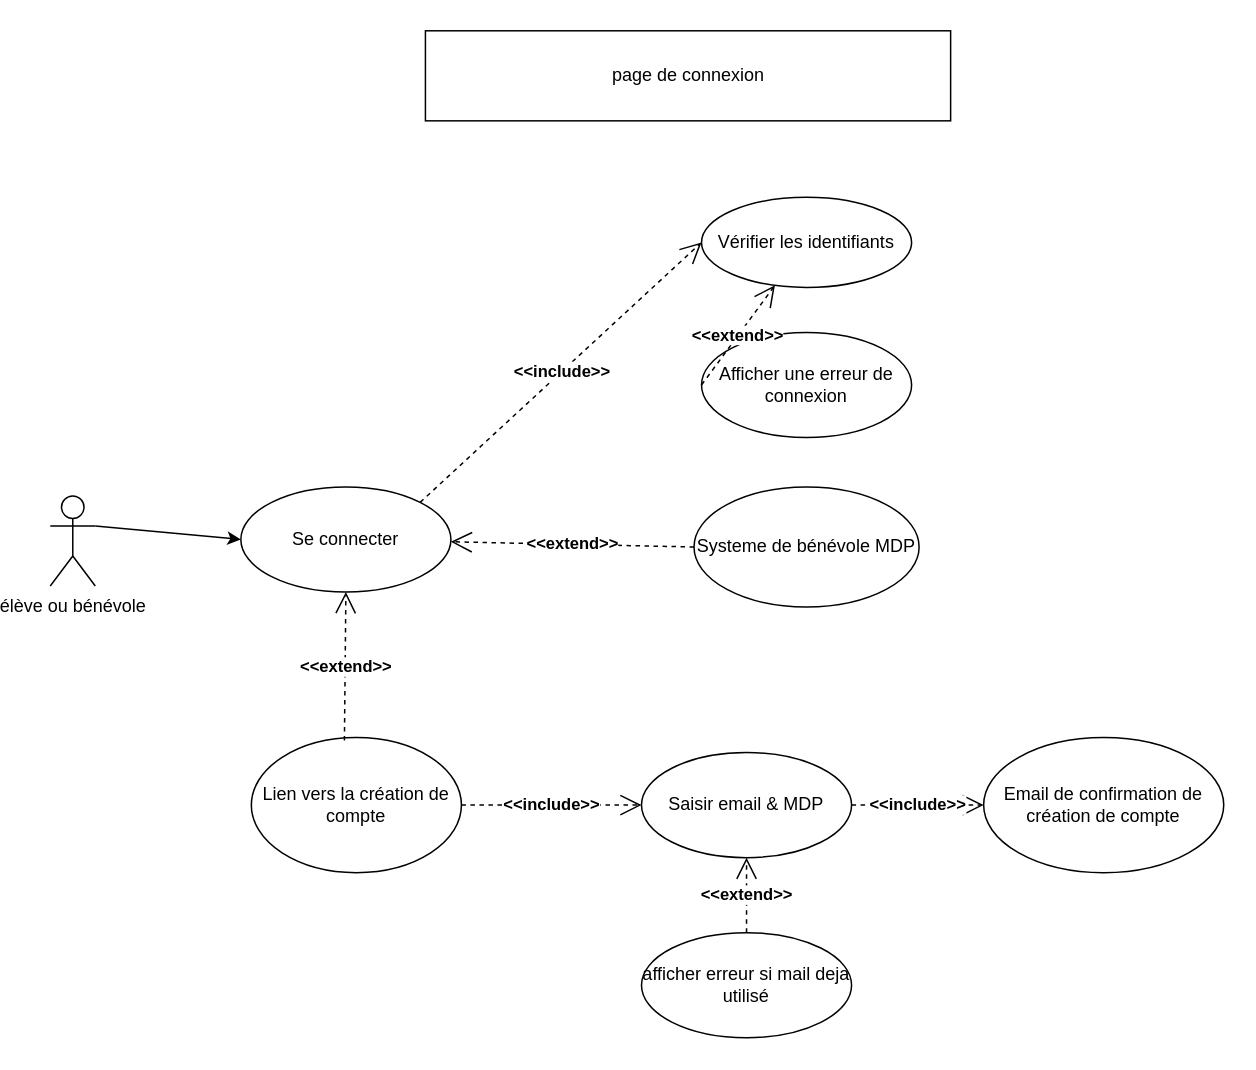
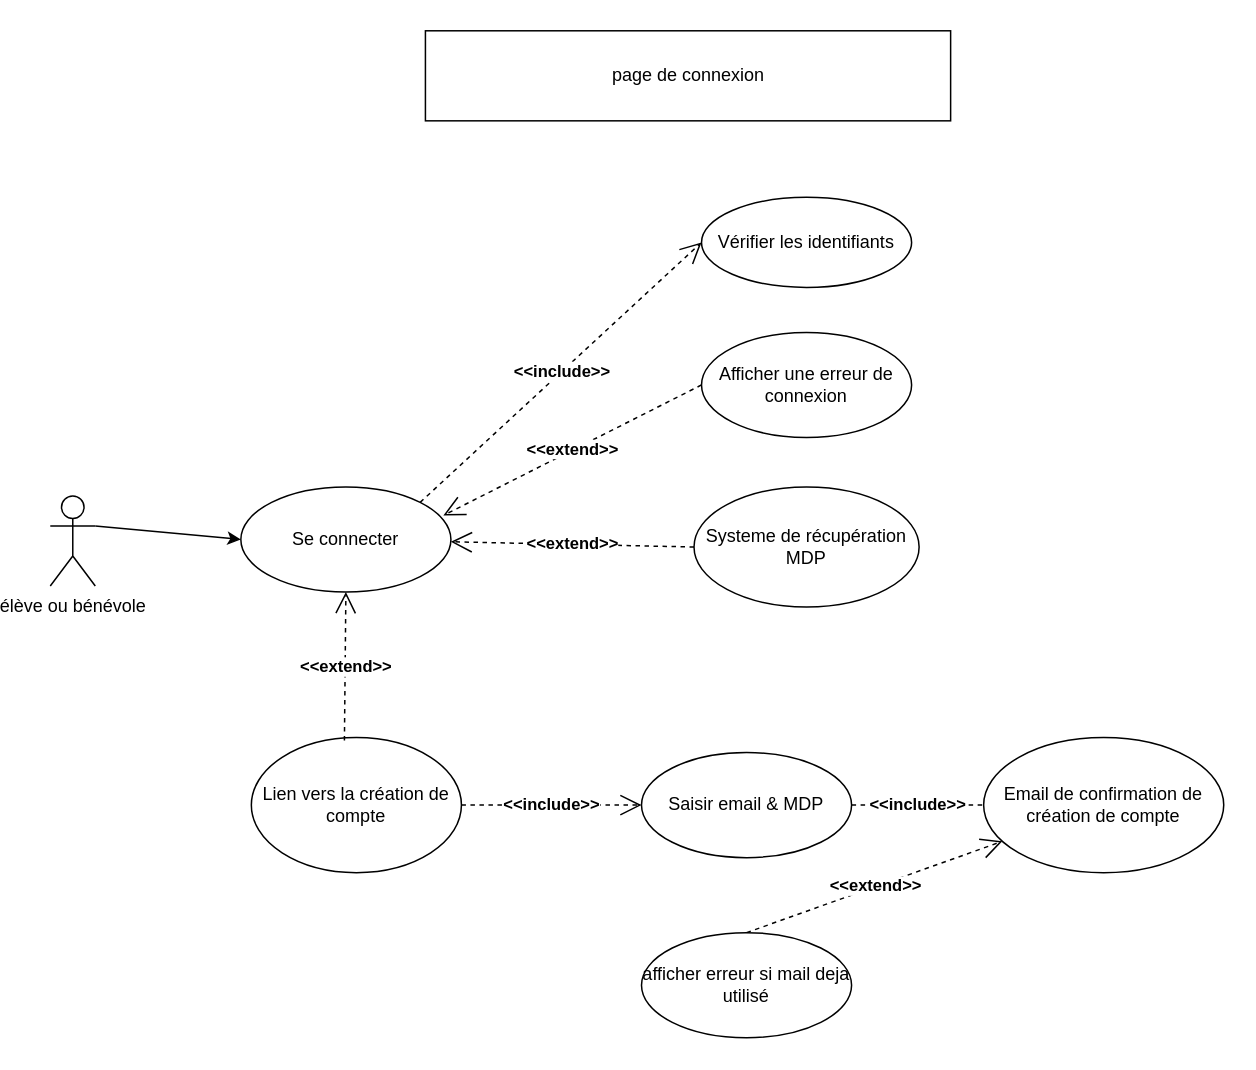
edge "Afficher une erreur de connexion" -> "Vérifier les identifiants": now "Afficher une erreur de connexion" -> "Se connecter"
node "Systeme de bénévole MDP": label "Systeme de bénévole MDP" -> "Systeme de récupération MDP"
edge "Saisir email & MDP" -> "Email de confirmation de création de compte": arrowhead open -> none
edge "afficher erreur si mail deja utilisé" -> "Saisir email & MDP": now "afficher erreur si mail deja utilisé" -> "Email de confirmation de création de compte"
